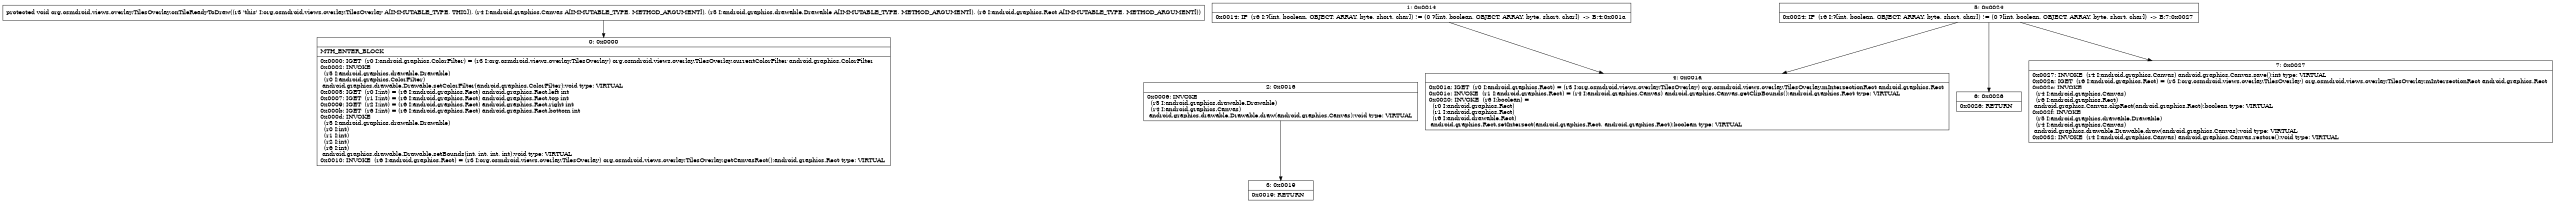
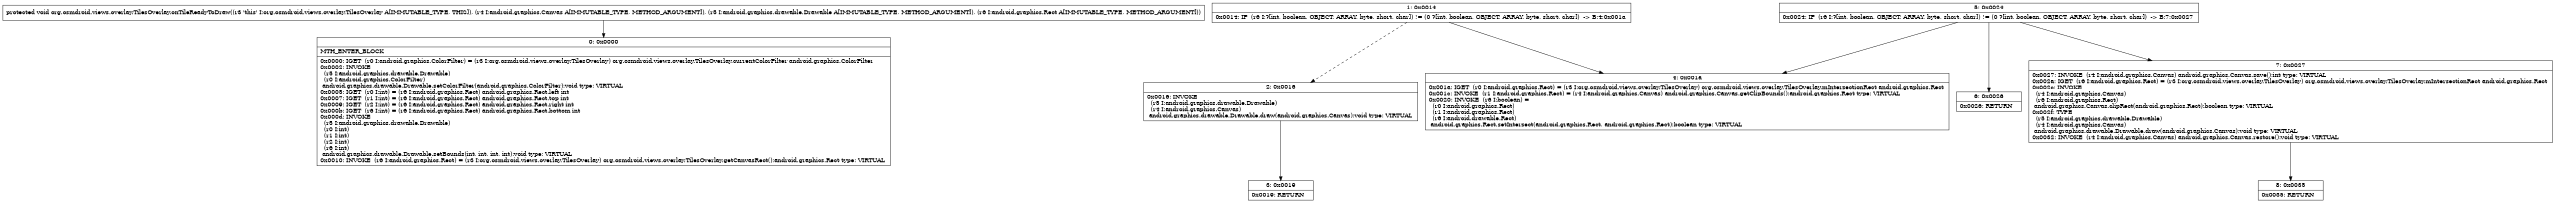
edge "1: 0x0014" -> "2: 0x0016": added
node "2: 0x0016": text "0x0006: INVOKE" -> "0x0016: INVOKE"
node "7: 0x0027": text "0x002f: INVOKE" -> "0x002f: TYPE"
node "8: 0x0035": added
